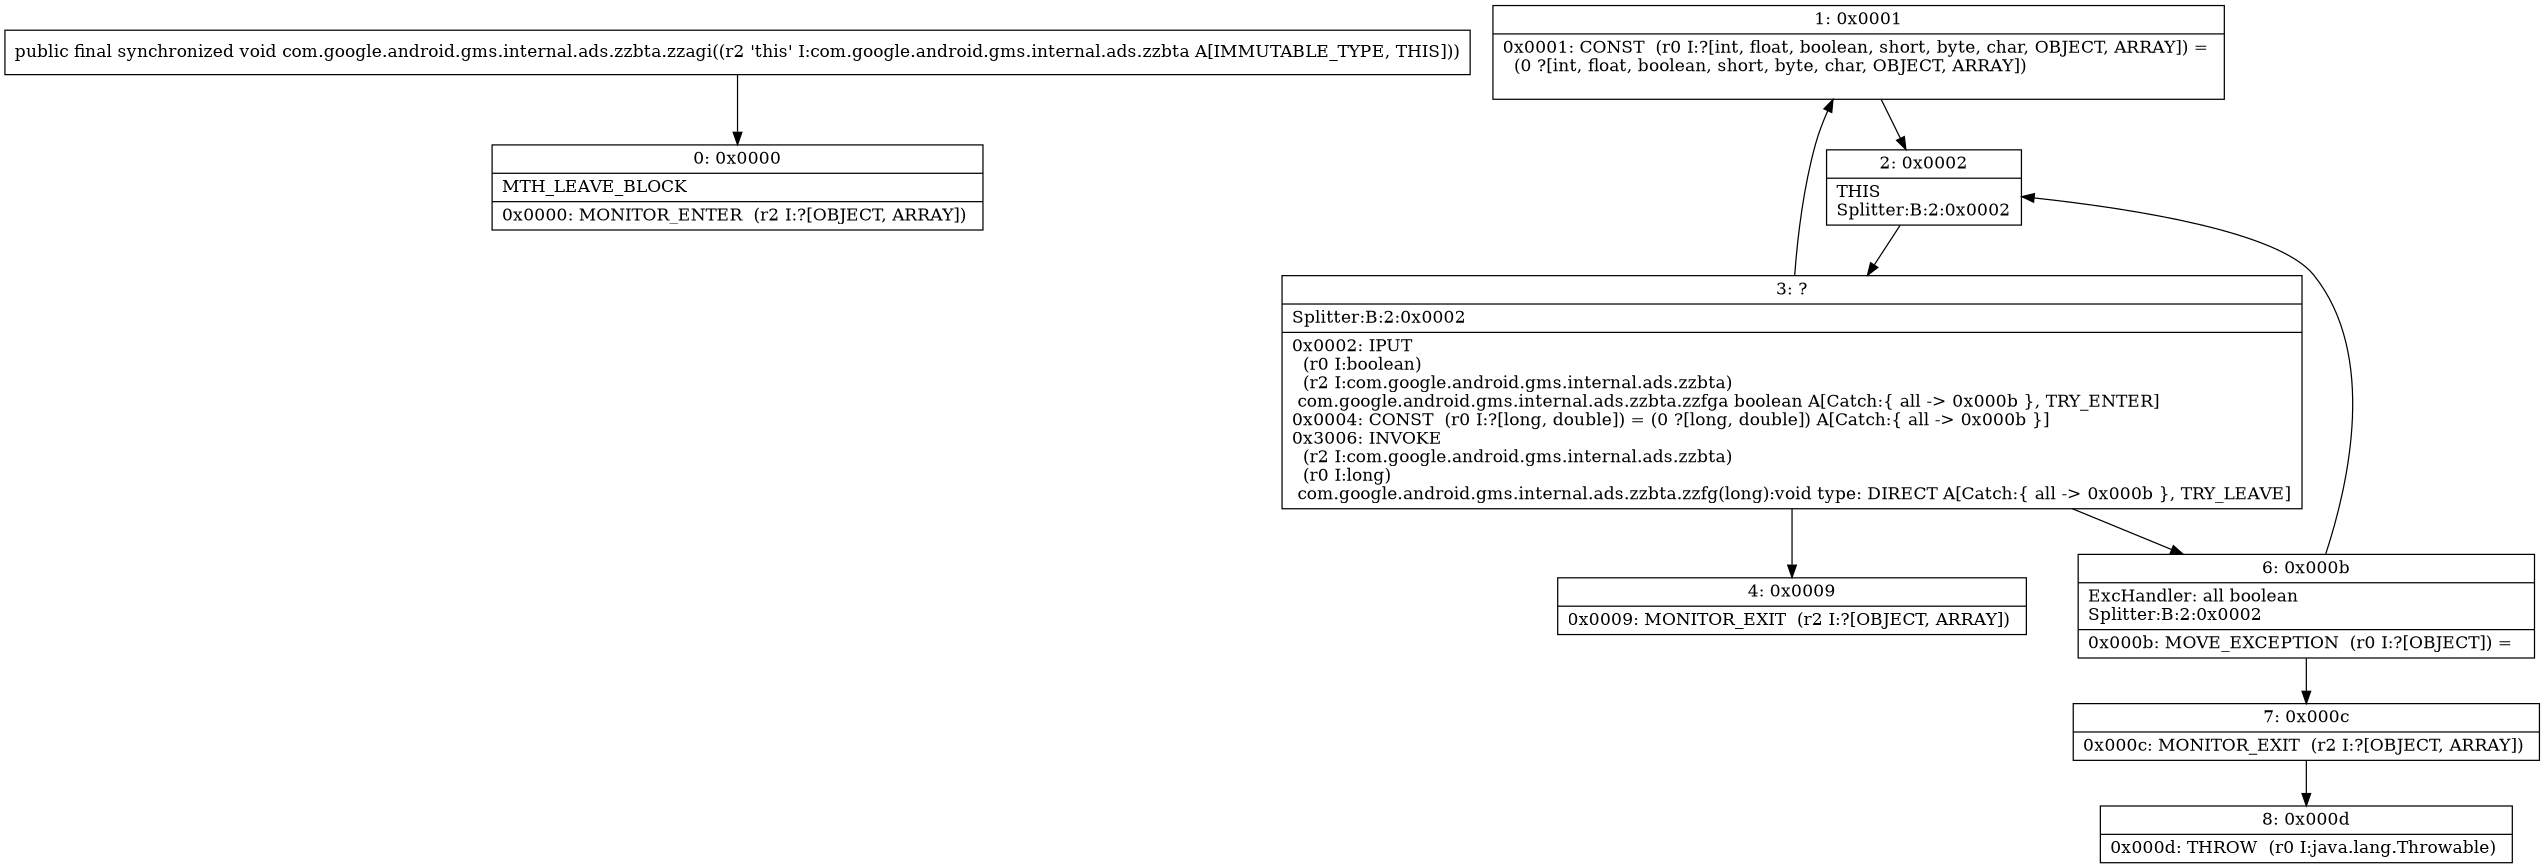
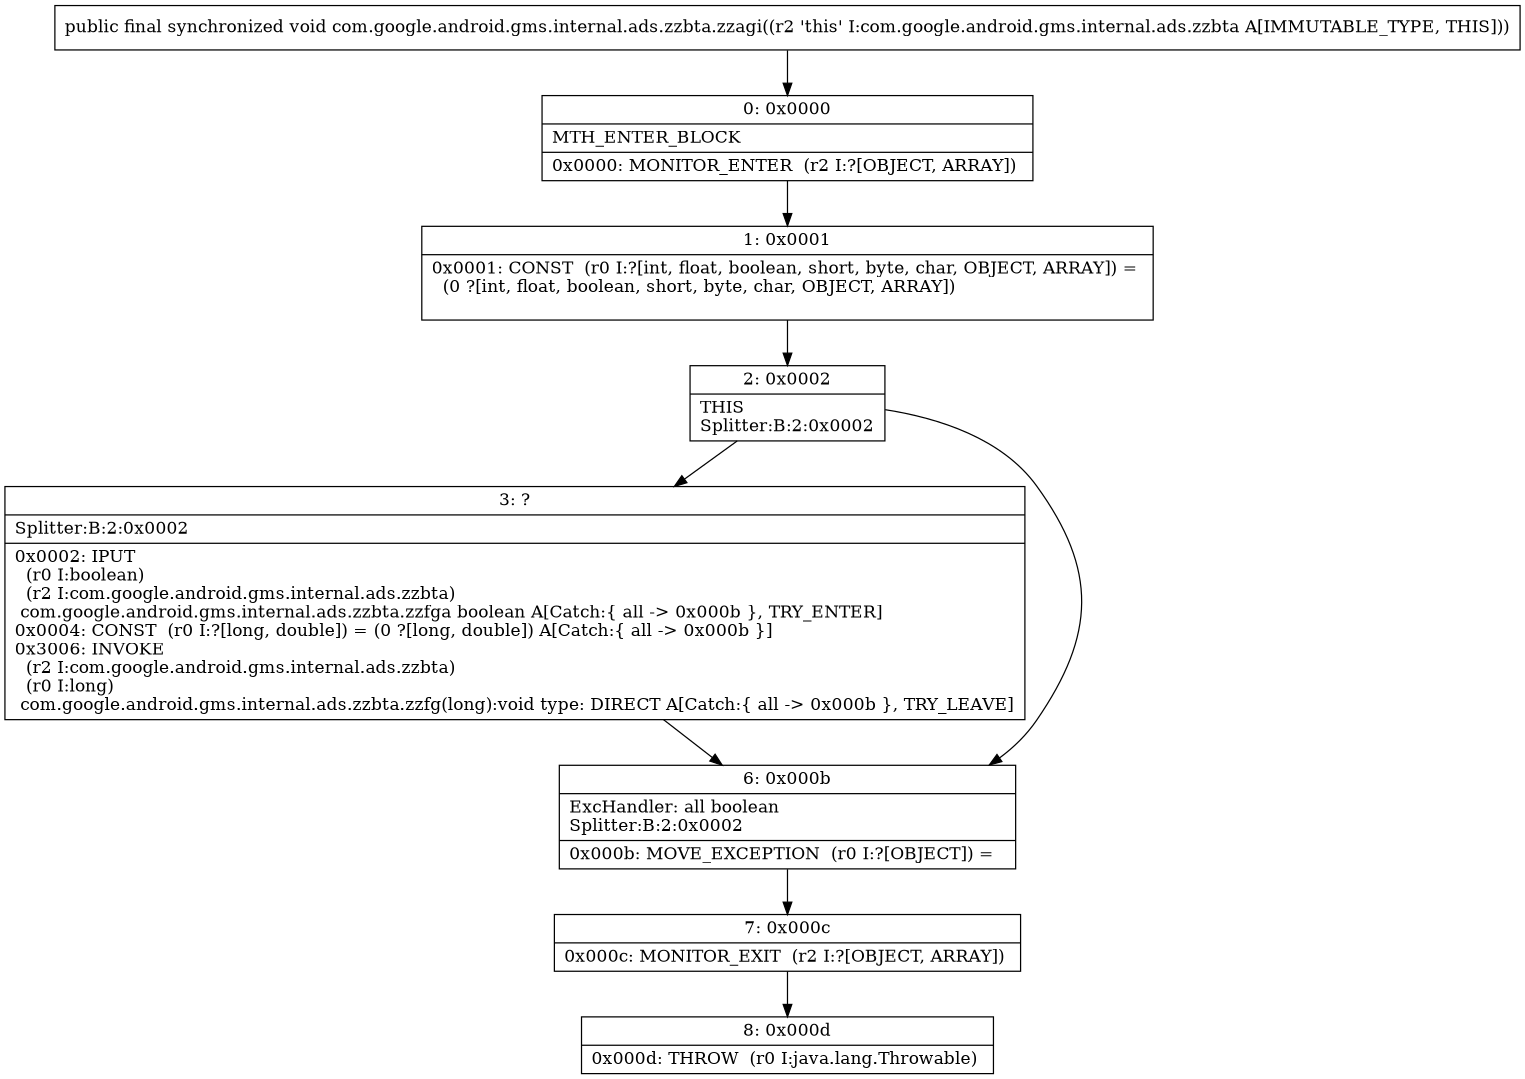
node "0: 0x0000": text "MTH_LEAVE_BLOCK" -> "MTH_ENTER_BLOCK"
edge "3: ?" -> "1: 0x0001": now "0: 0x0000" -> "1: 0x0001"
edge "6: 0x000b" -> "2: 0x0002": reversed
node "4: 0x0009": removed
